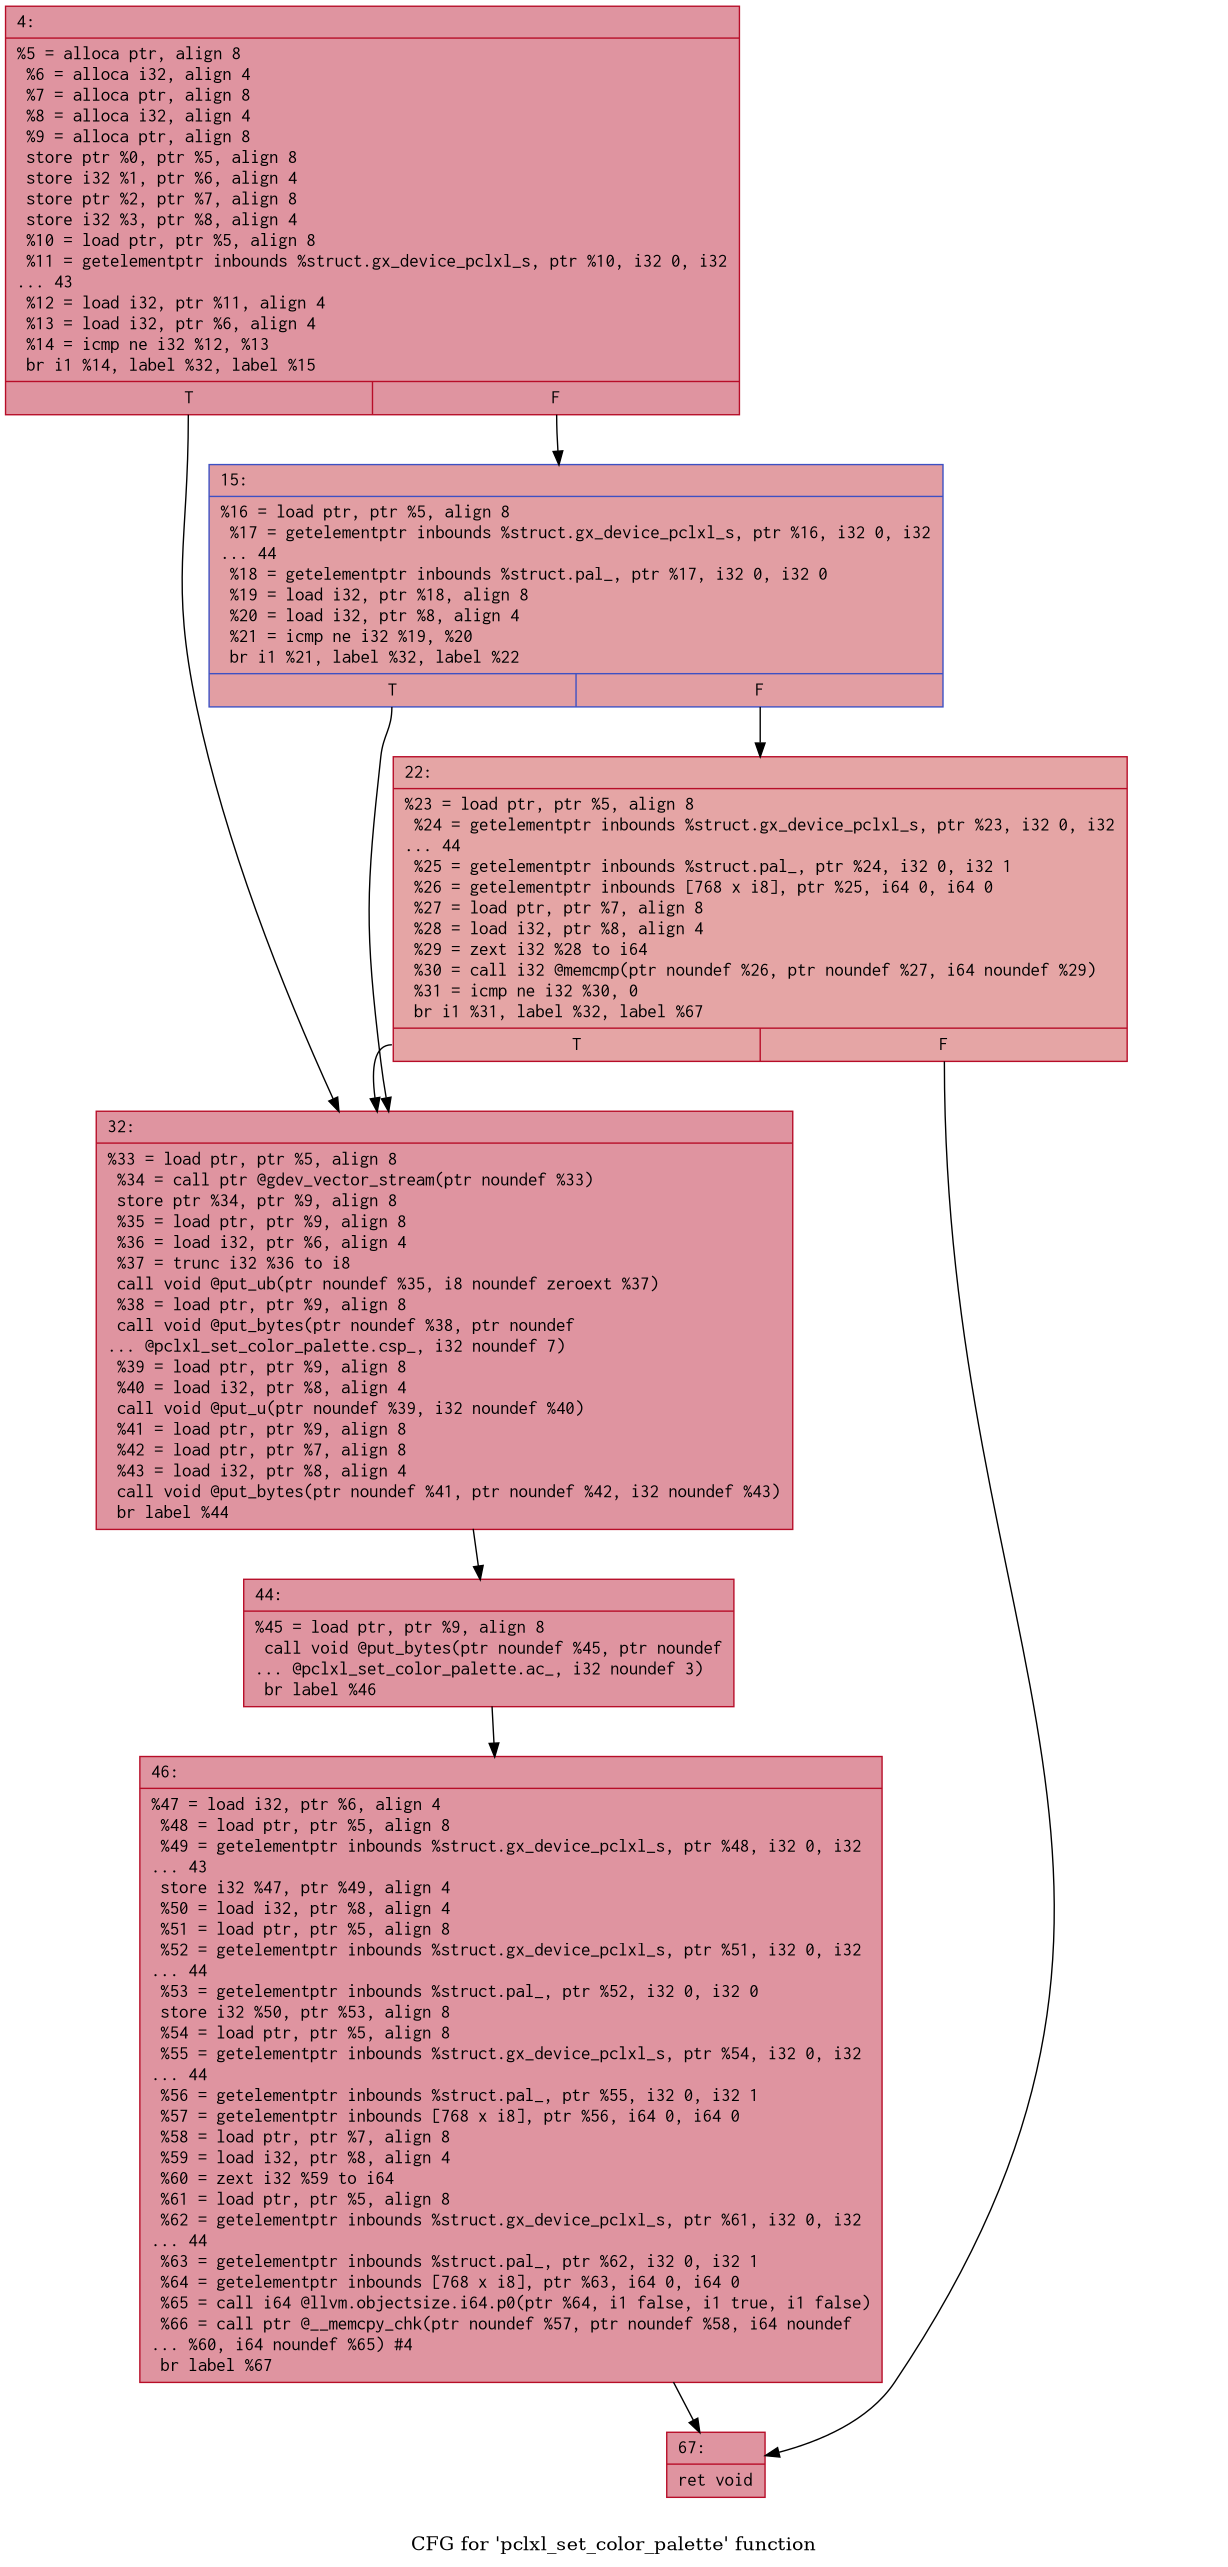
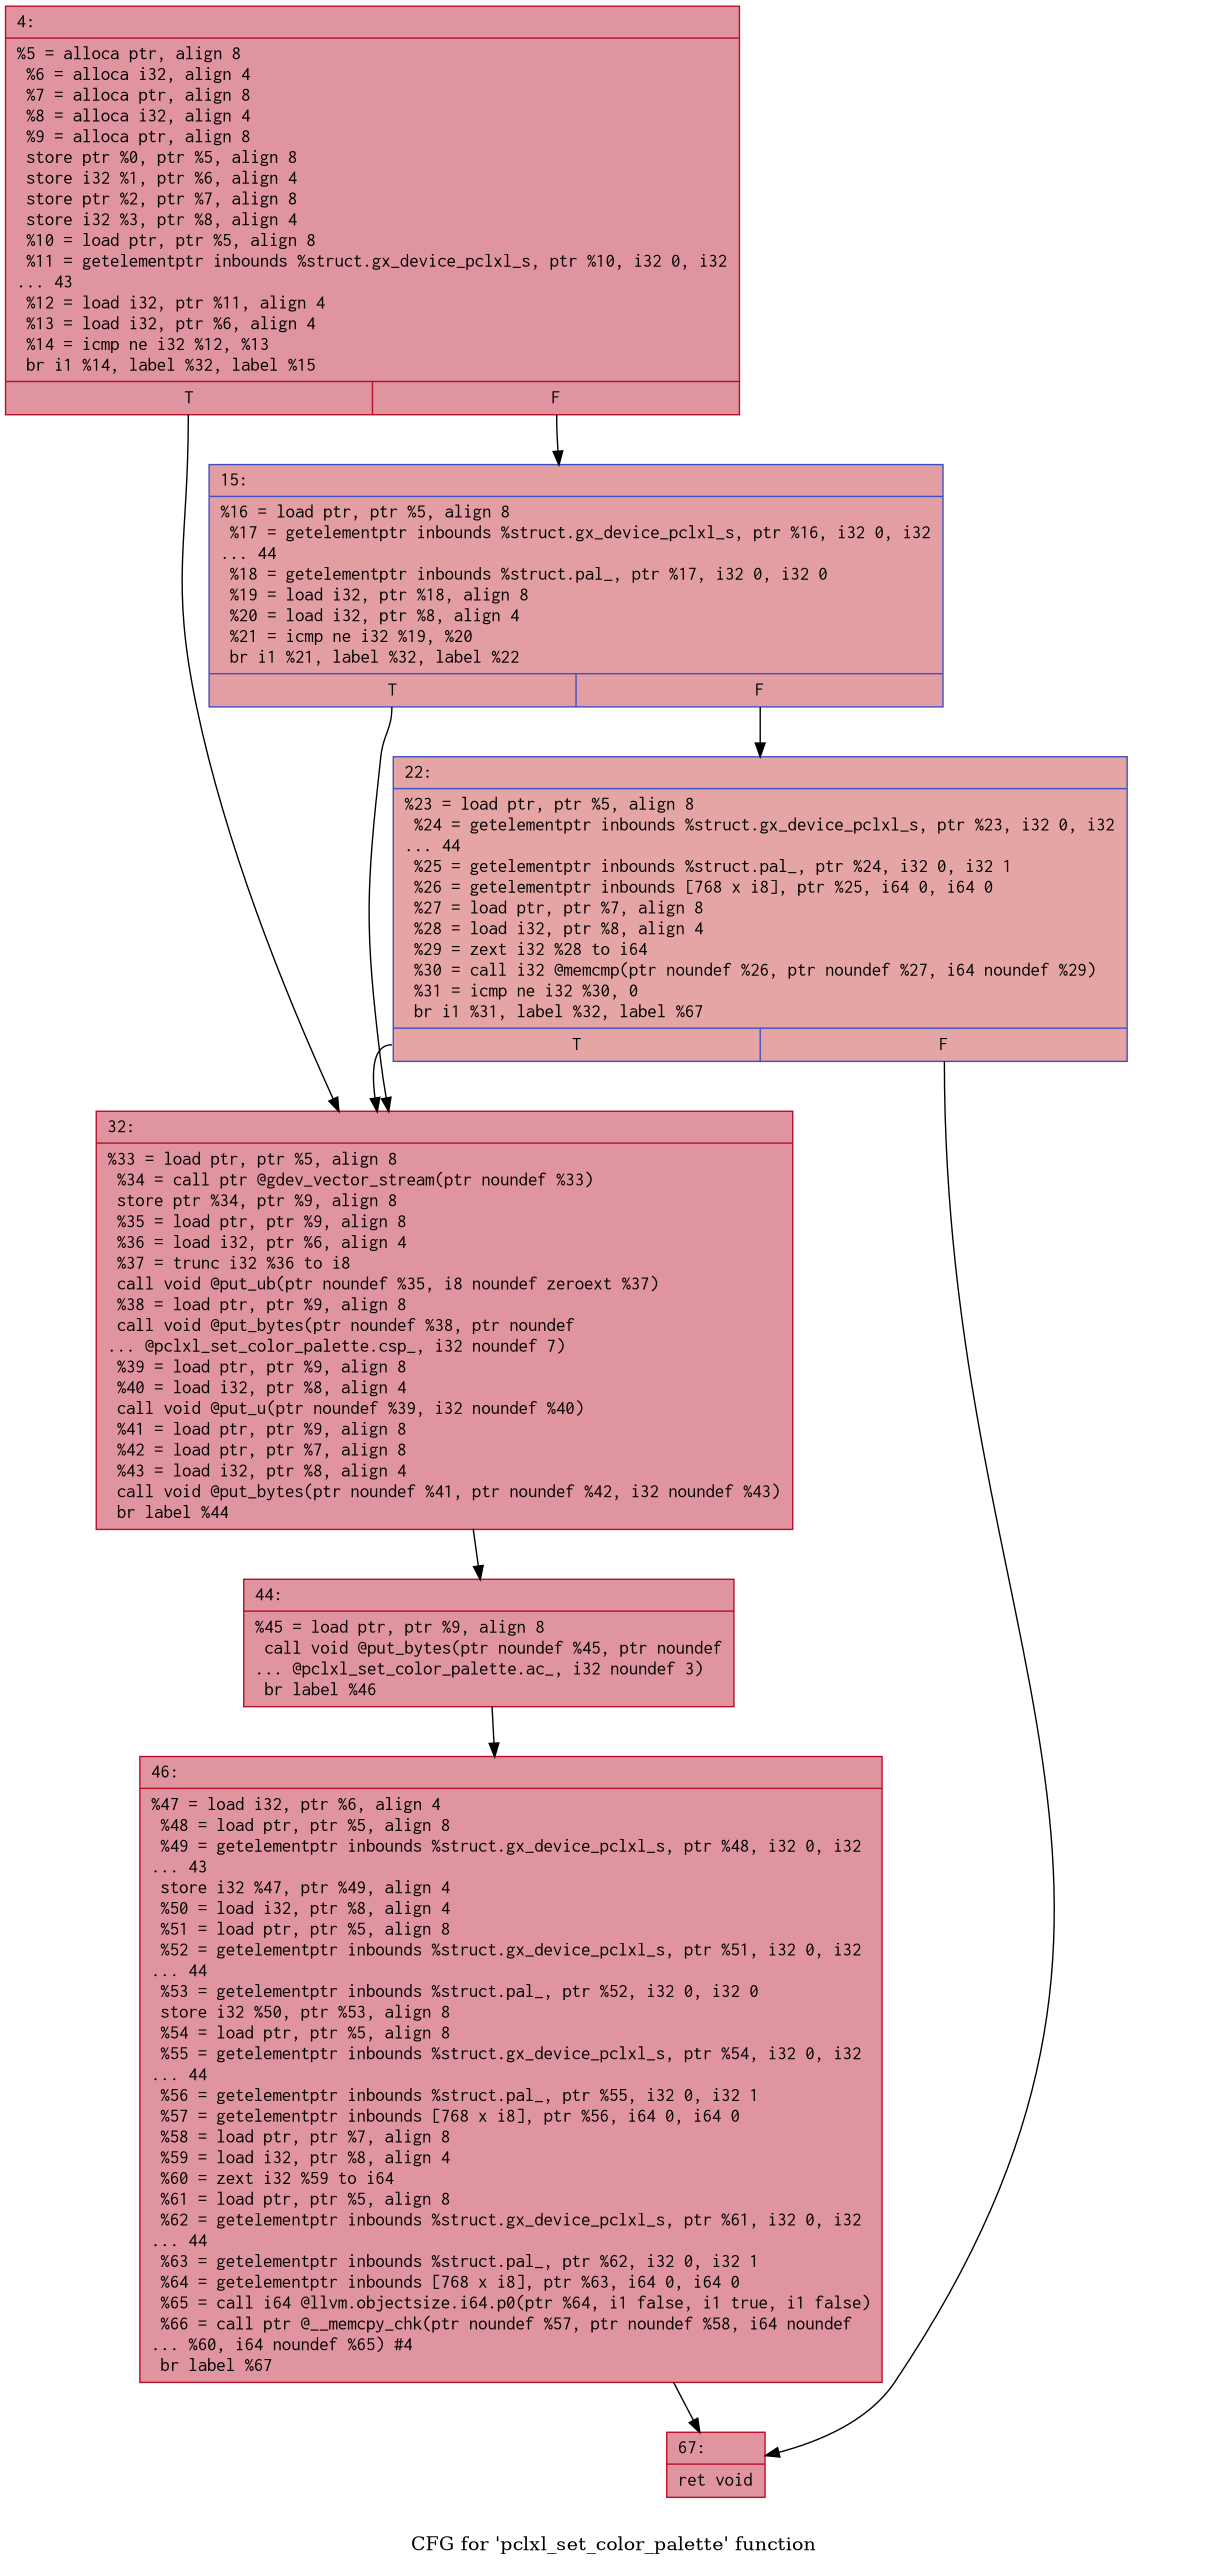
node "22:": color #b70d28ff -> #3d50c3ff
